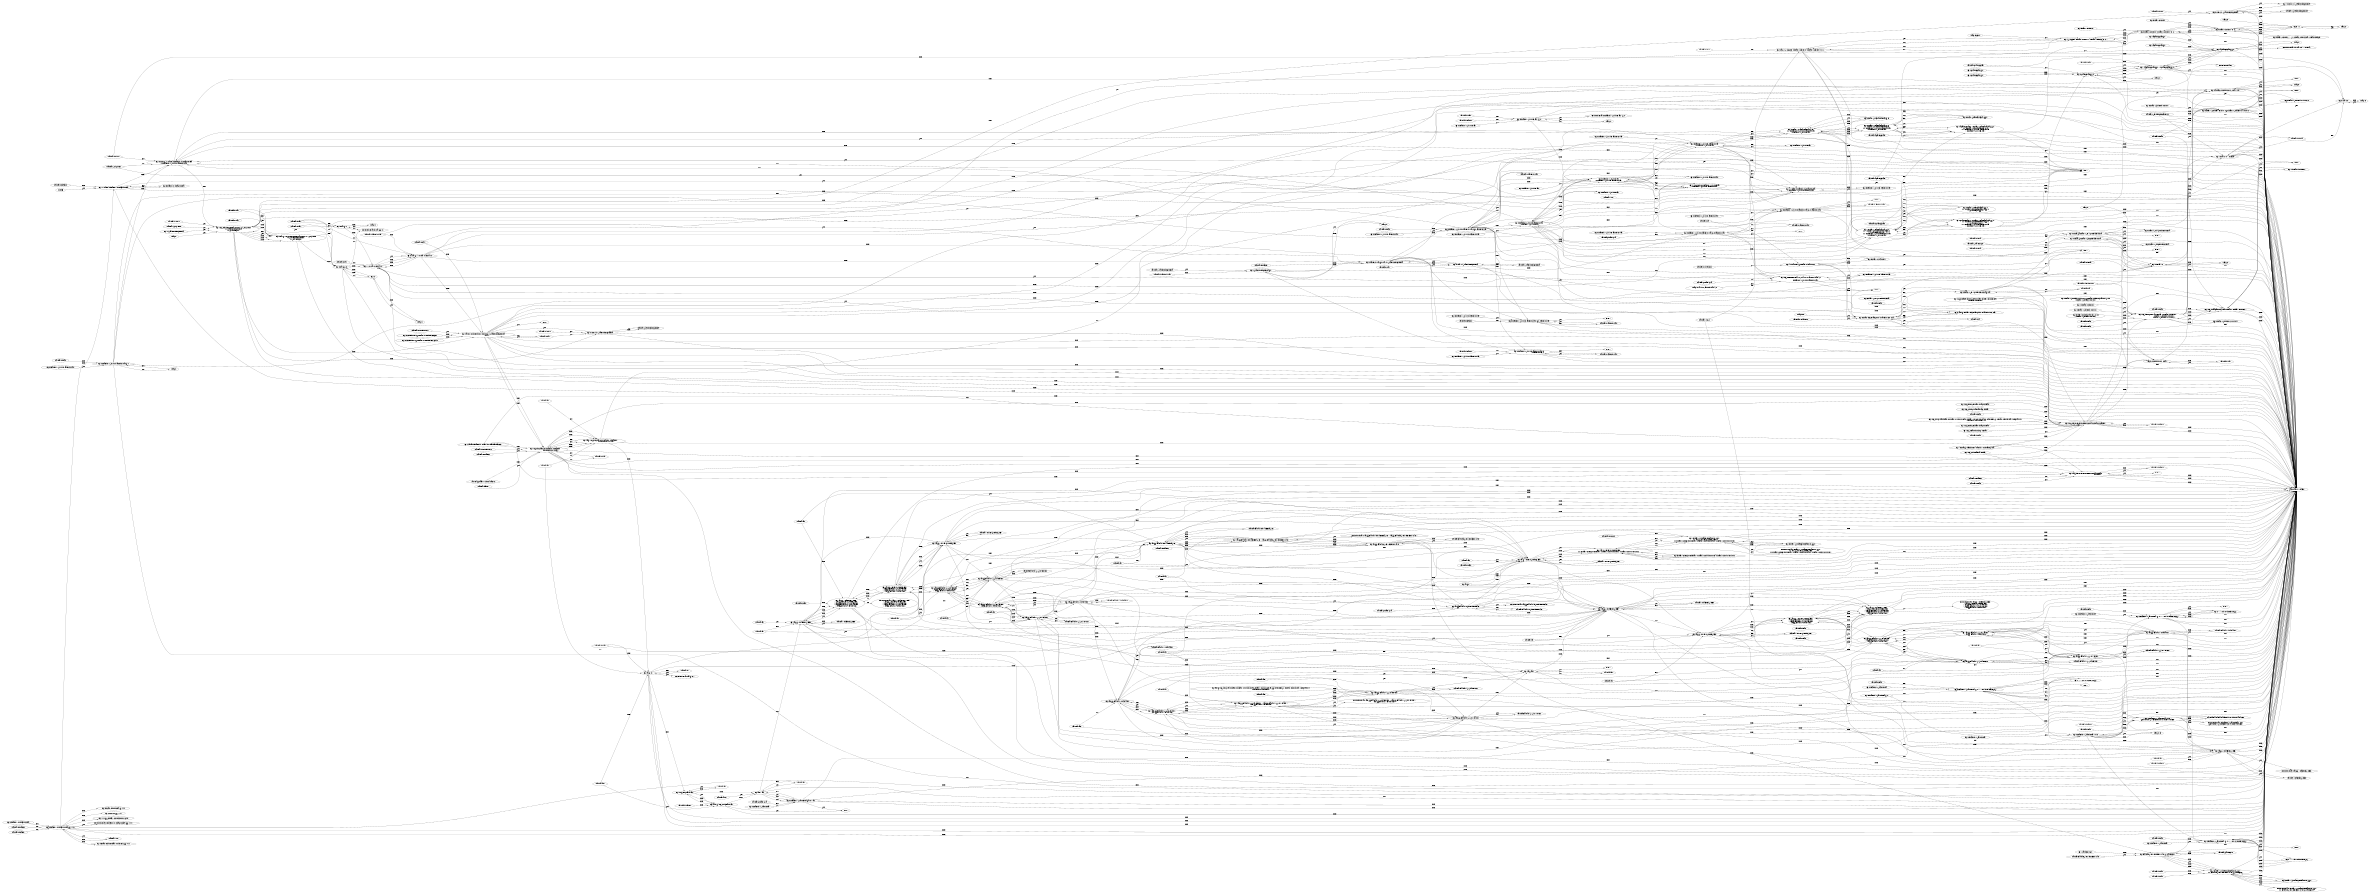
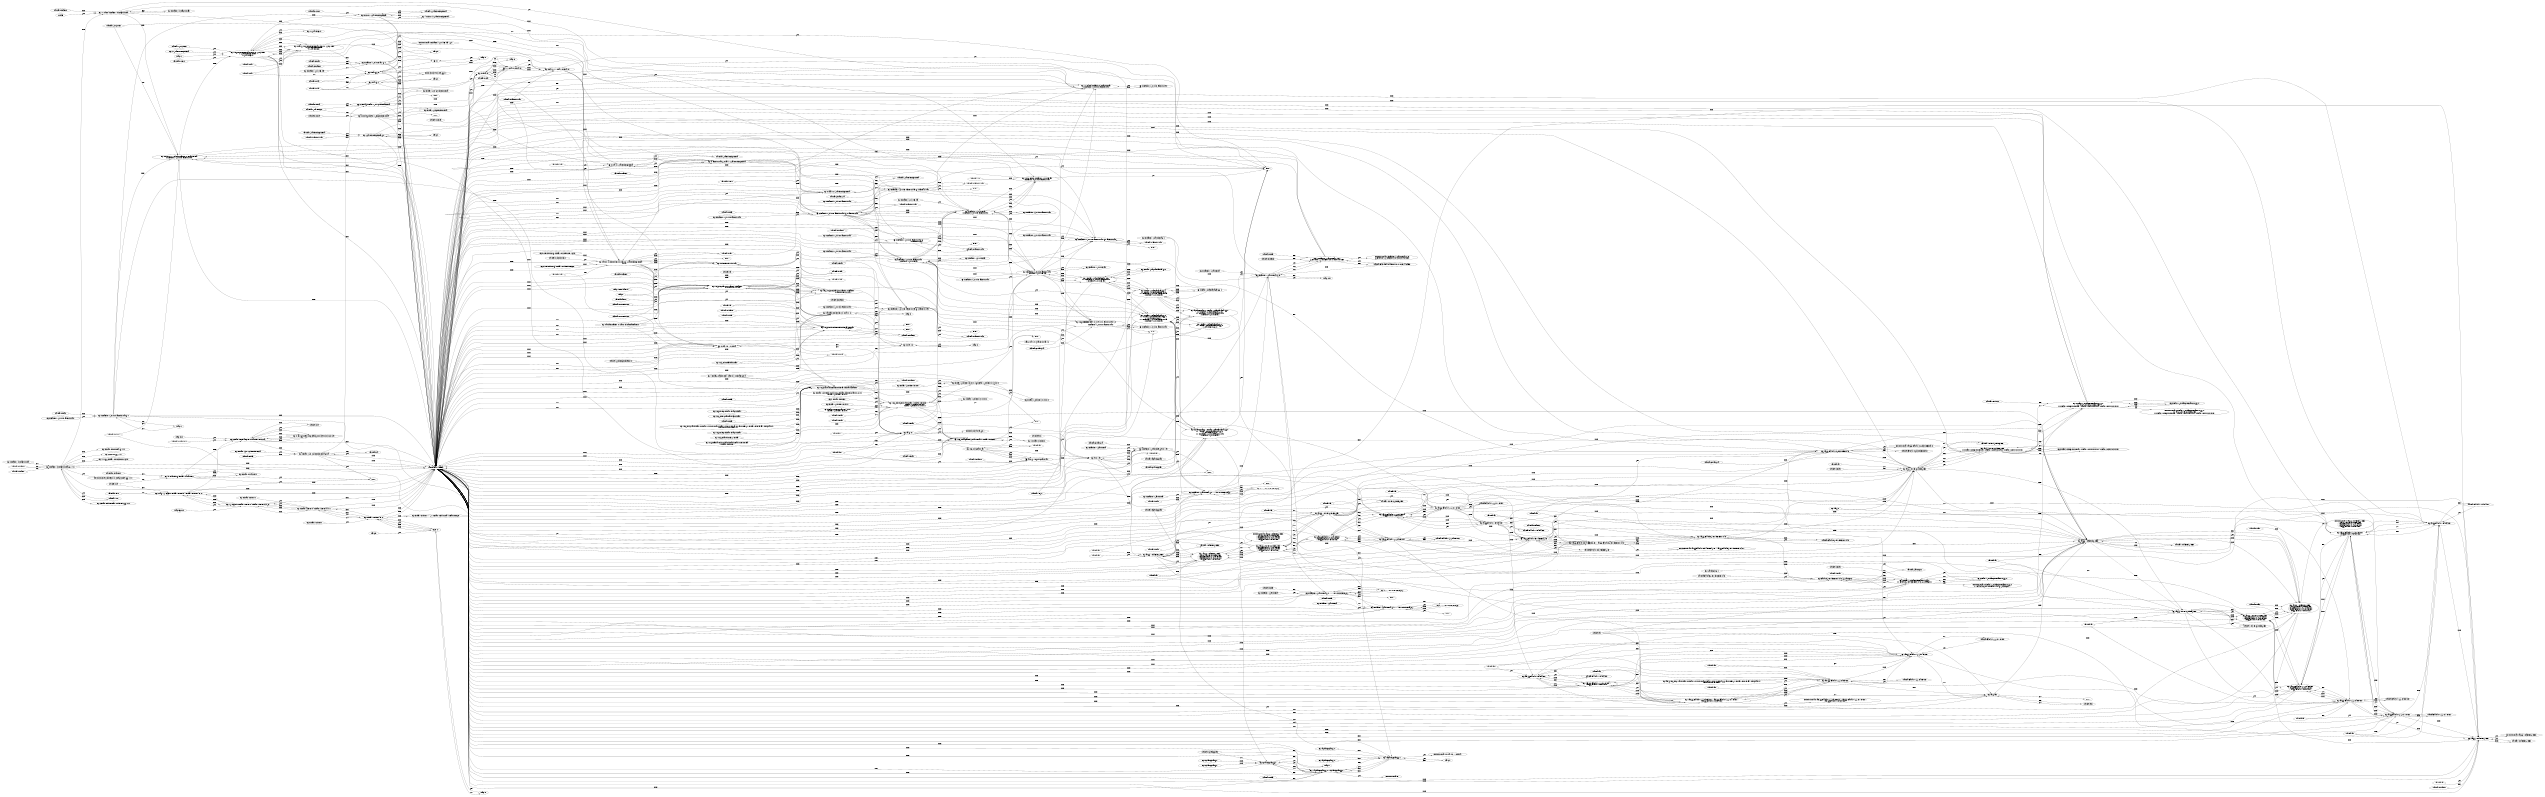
node "(Call,&u4_next_is_aud)": added
edge "(Call,u4_length_of_start_code = 0)" -> "(Call,buflen + u4_length_of_start_code)": added, label "DDG:"
edge "(Call,buf_size - 8)" -> "(MethodReturn,WORD32)": reversed
node "(MethodParameterIn,iv_obj_t *dec_hdl)": label "(MethodParameterIn,iv_obj_t *dec_hdl)" -> "(Literal,iv_obj_t *dec_hdl)"
edge "(Call,ret != OK)" -> "(Identifier,OK)": now "(Call,ret != OK)" -> "(Call,error | ret)"
